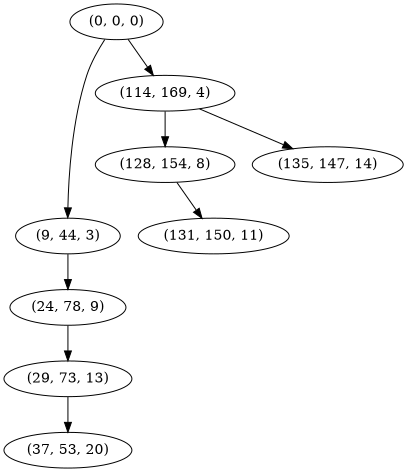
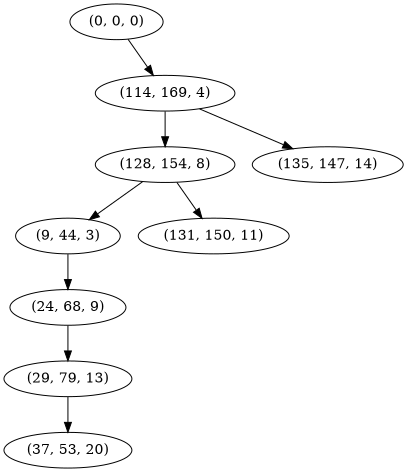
edge "(0, 0, 0)" -> "(9, 44, 3)": now "(128, 154, 8)" -> "(9, 44, 3)"
node "(24, 78, 9)": label "(24, 78, 9)" -> "(24, 68, 9)"
node "(29, 73, 13)": label "(29, 73, 13)" -> "(29, 79, 13)"
